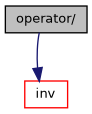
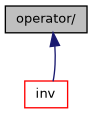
edge "operator/" -> "inv": reversed
